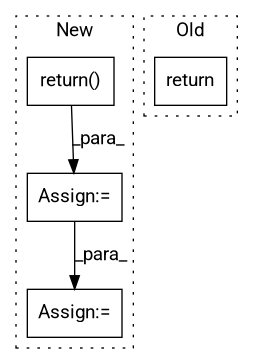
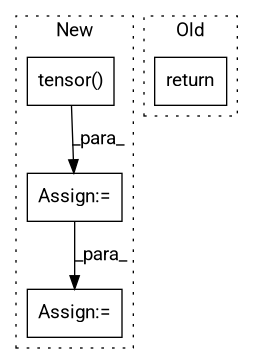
node "return()": label "return()" -> "tensor()"
